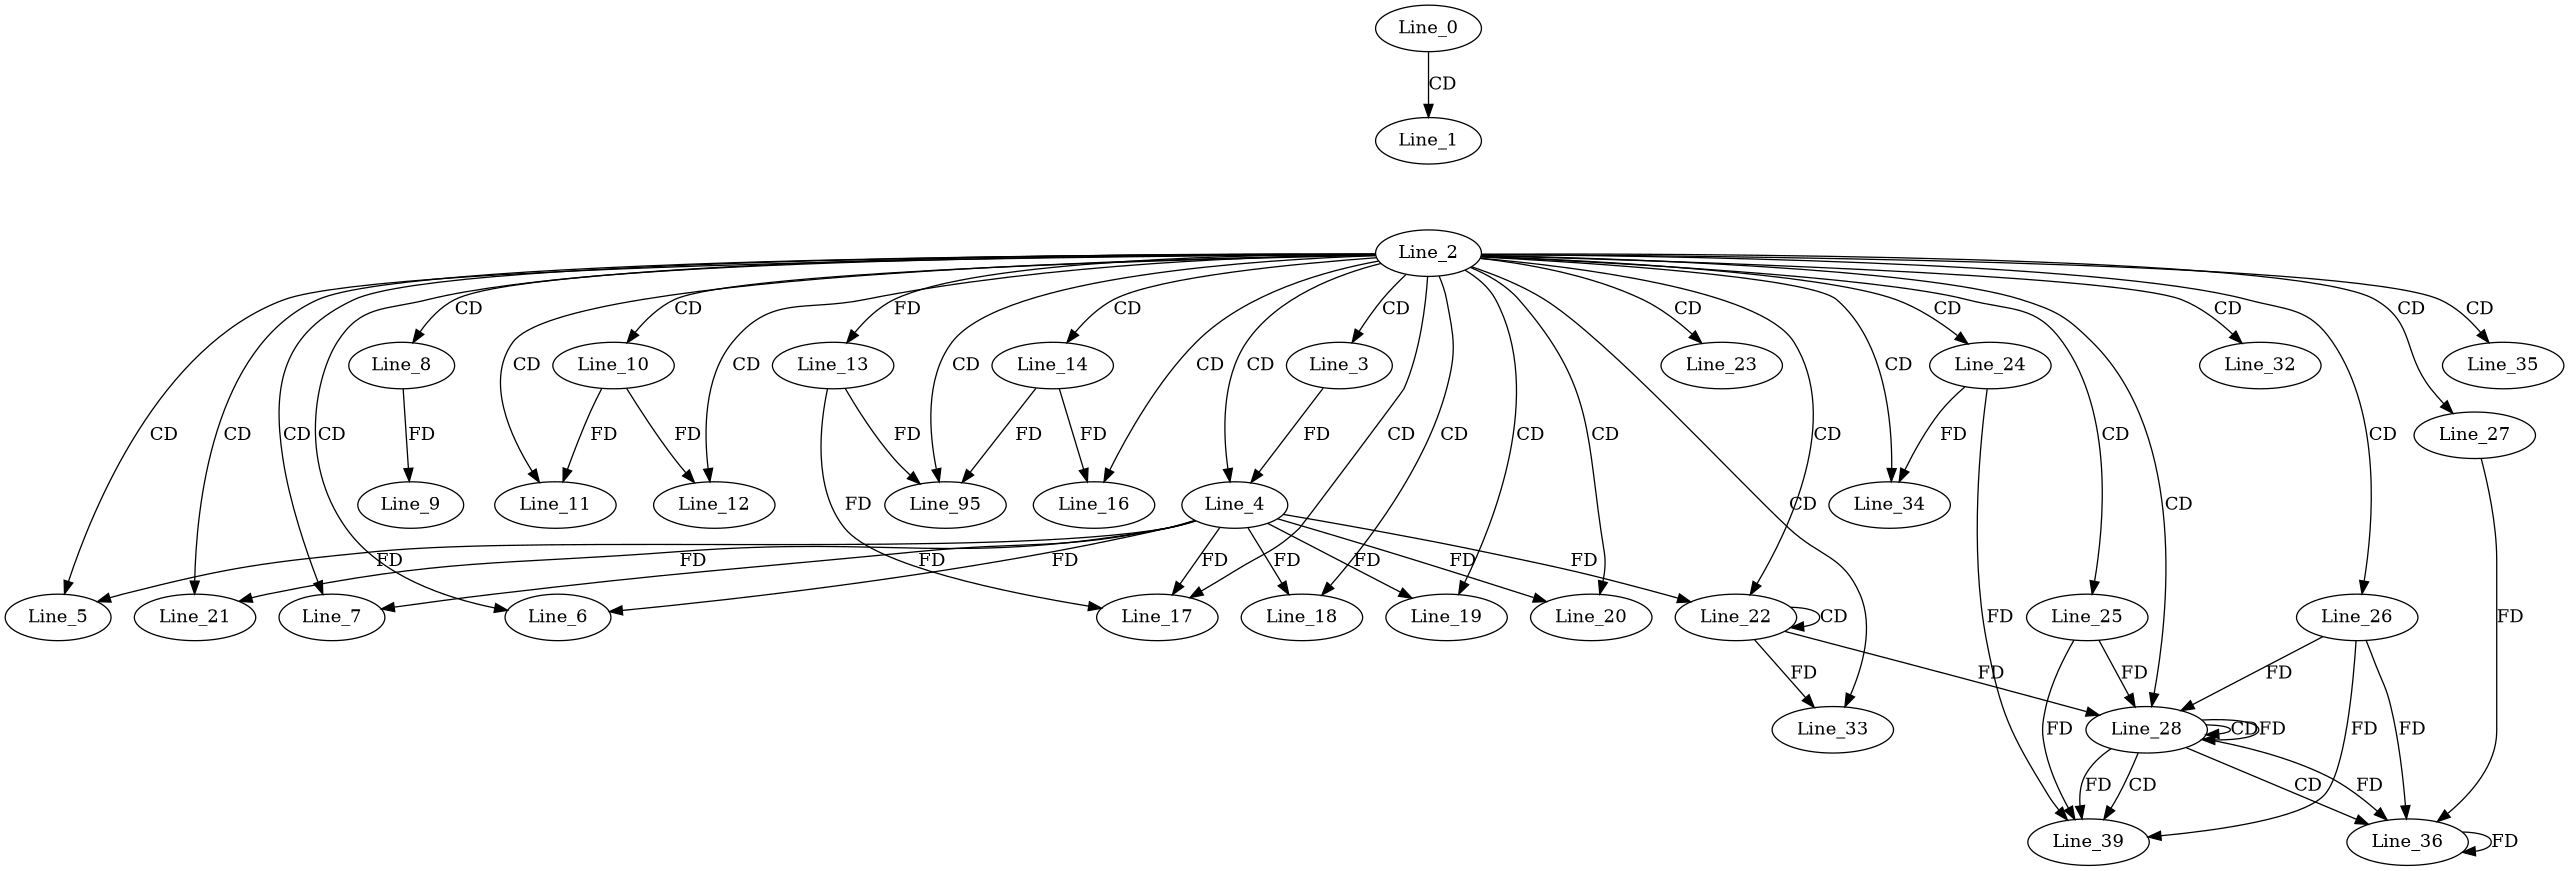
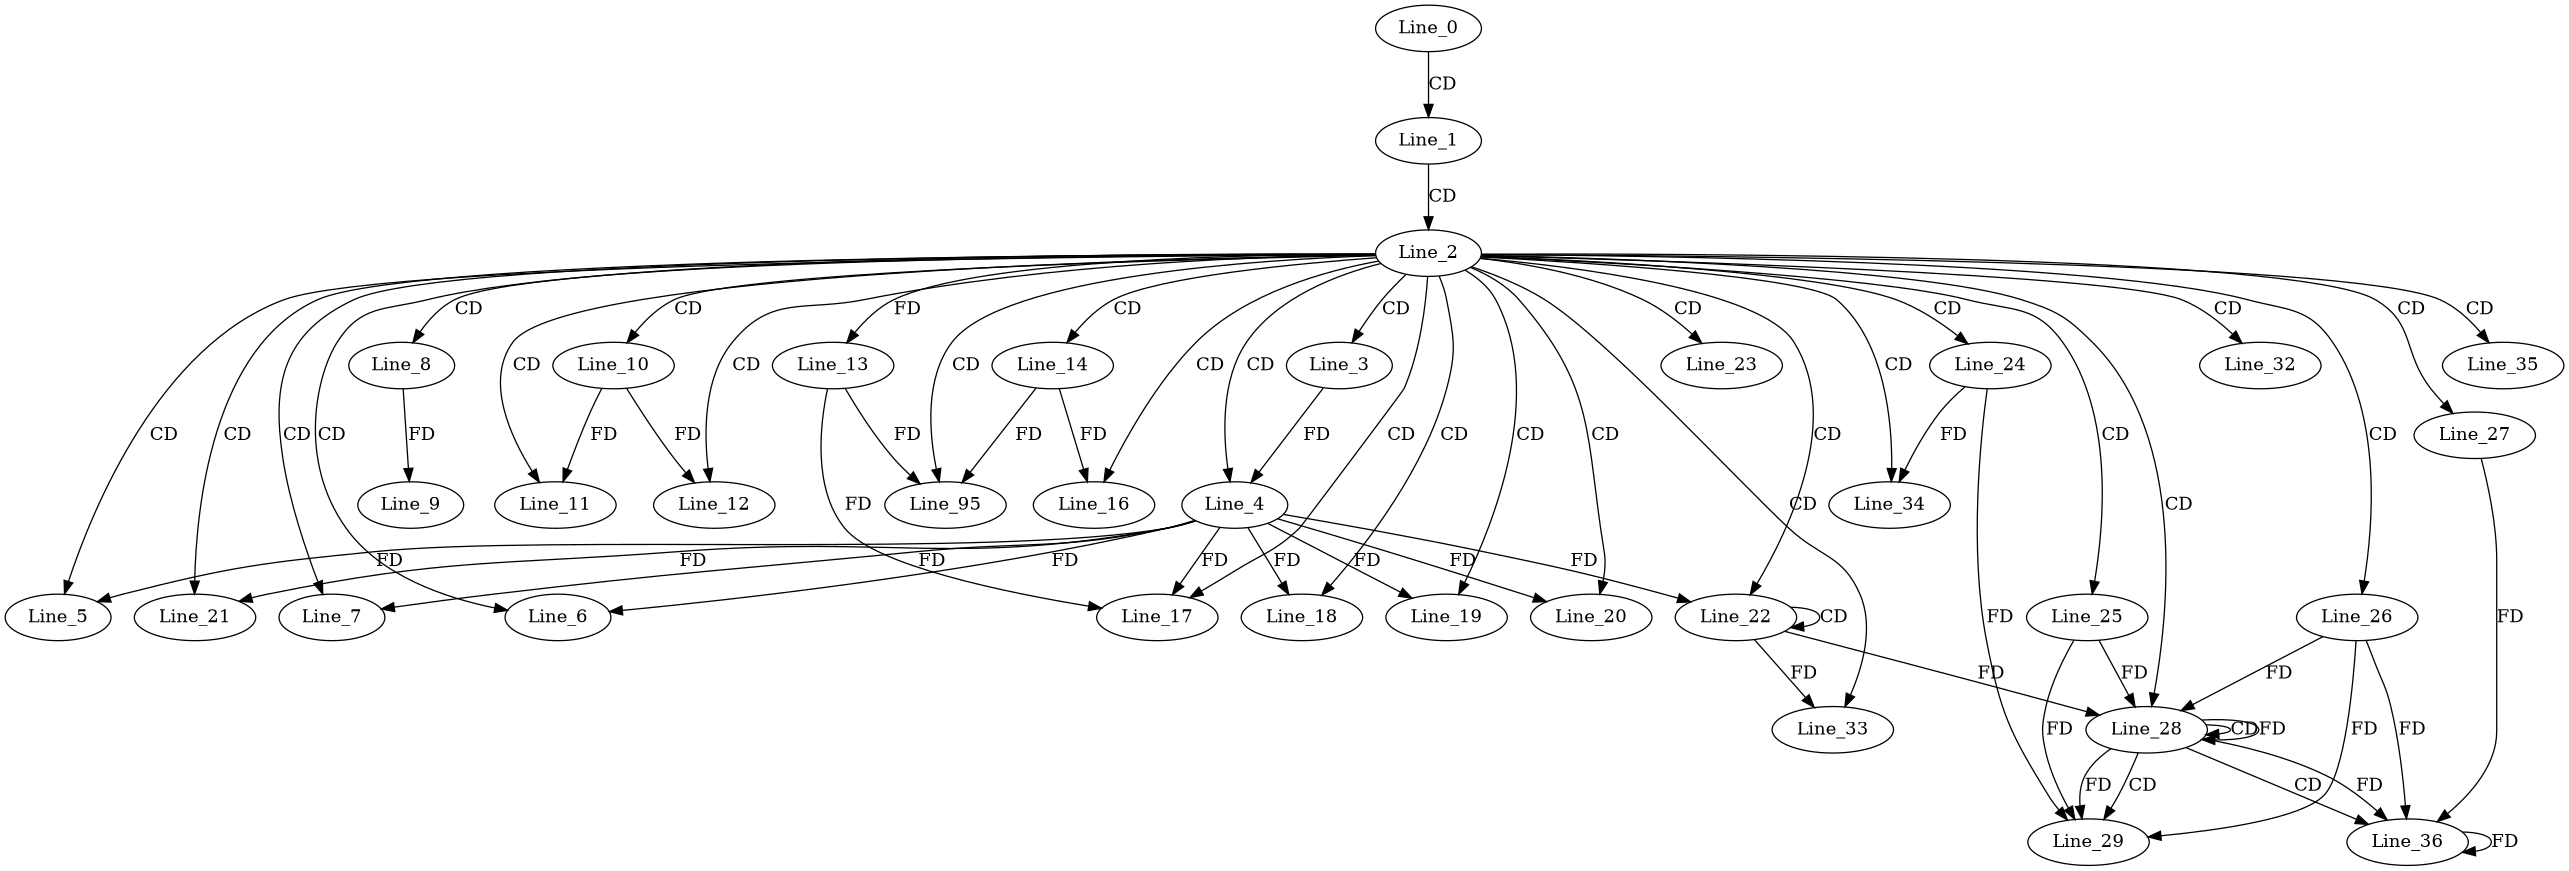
edge "Line_1" -> "Line_2": added, label "CD"
node "Line_39": label "Line_39" -> "Line_29"
